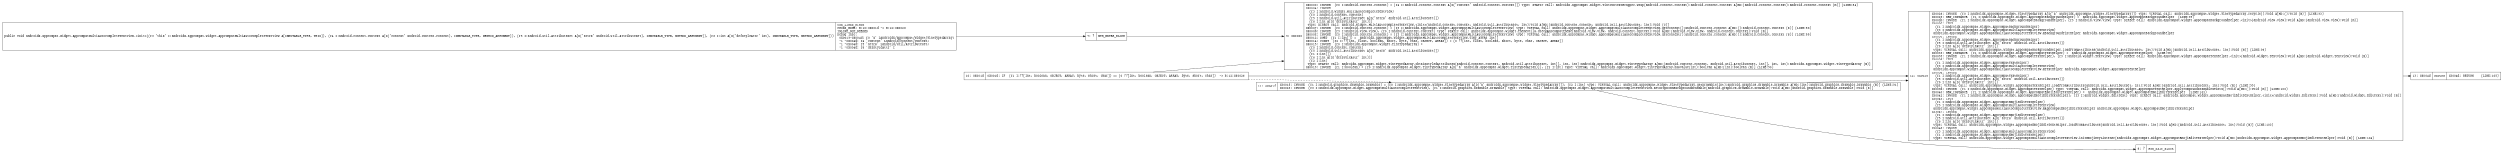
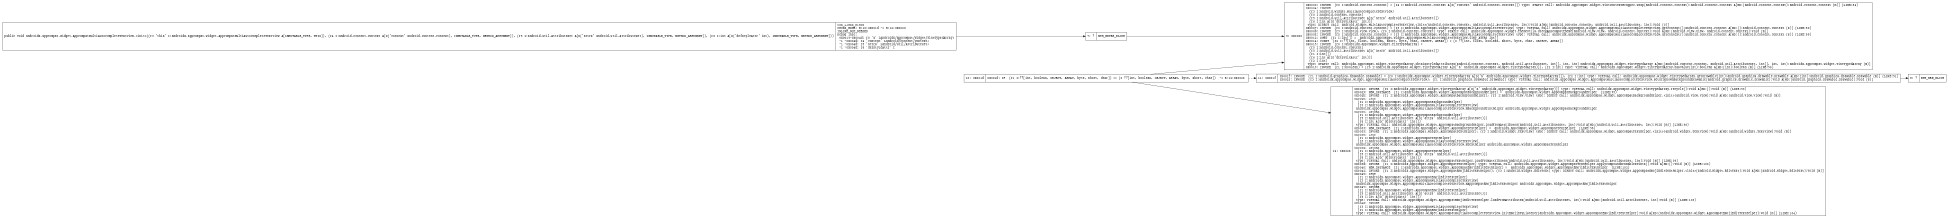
node "13: 0x004d": removed
edge "11: 0x001f" -> "12: 0x0026": removed
node "8: ?": text "MTH_EXIT_BLOCK" -> "MTH_NEW_BLOCK"
